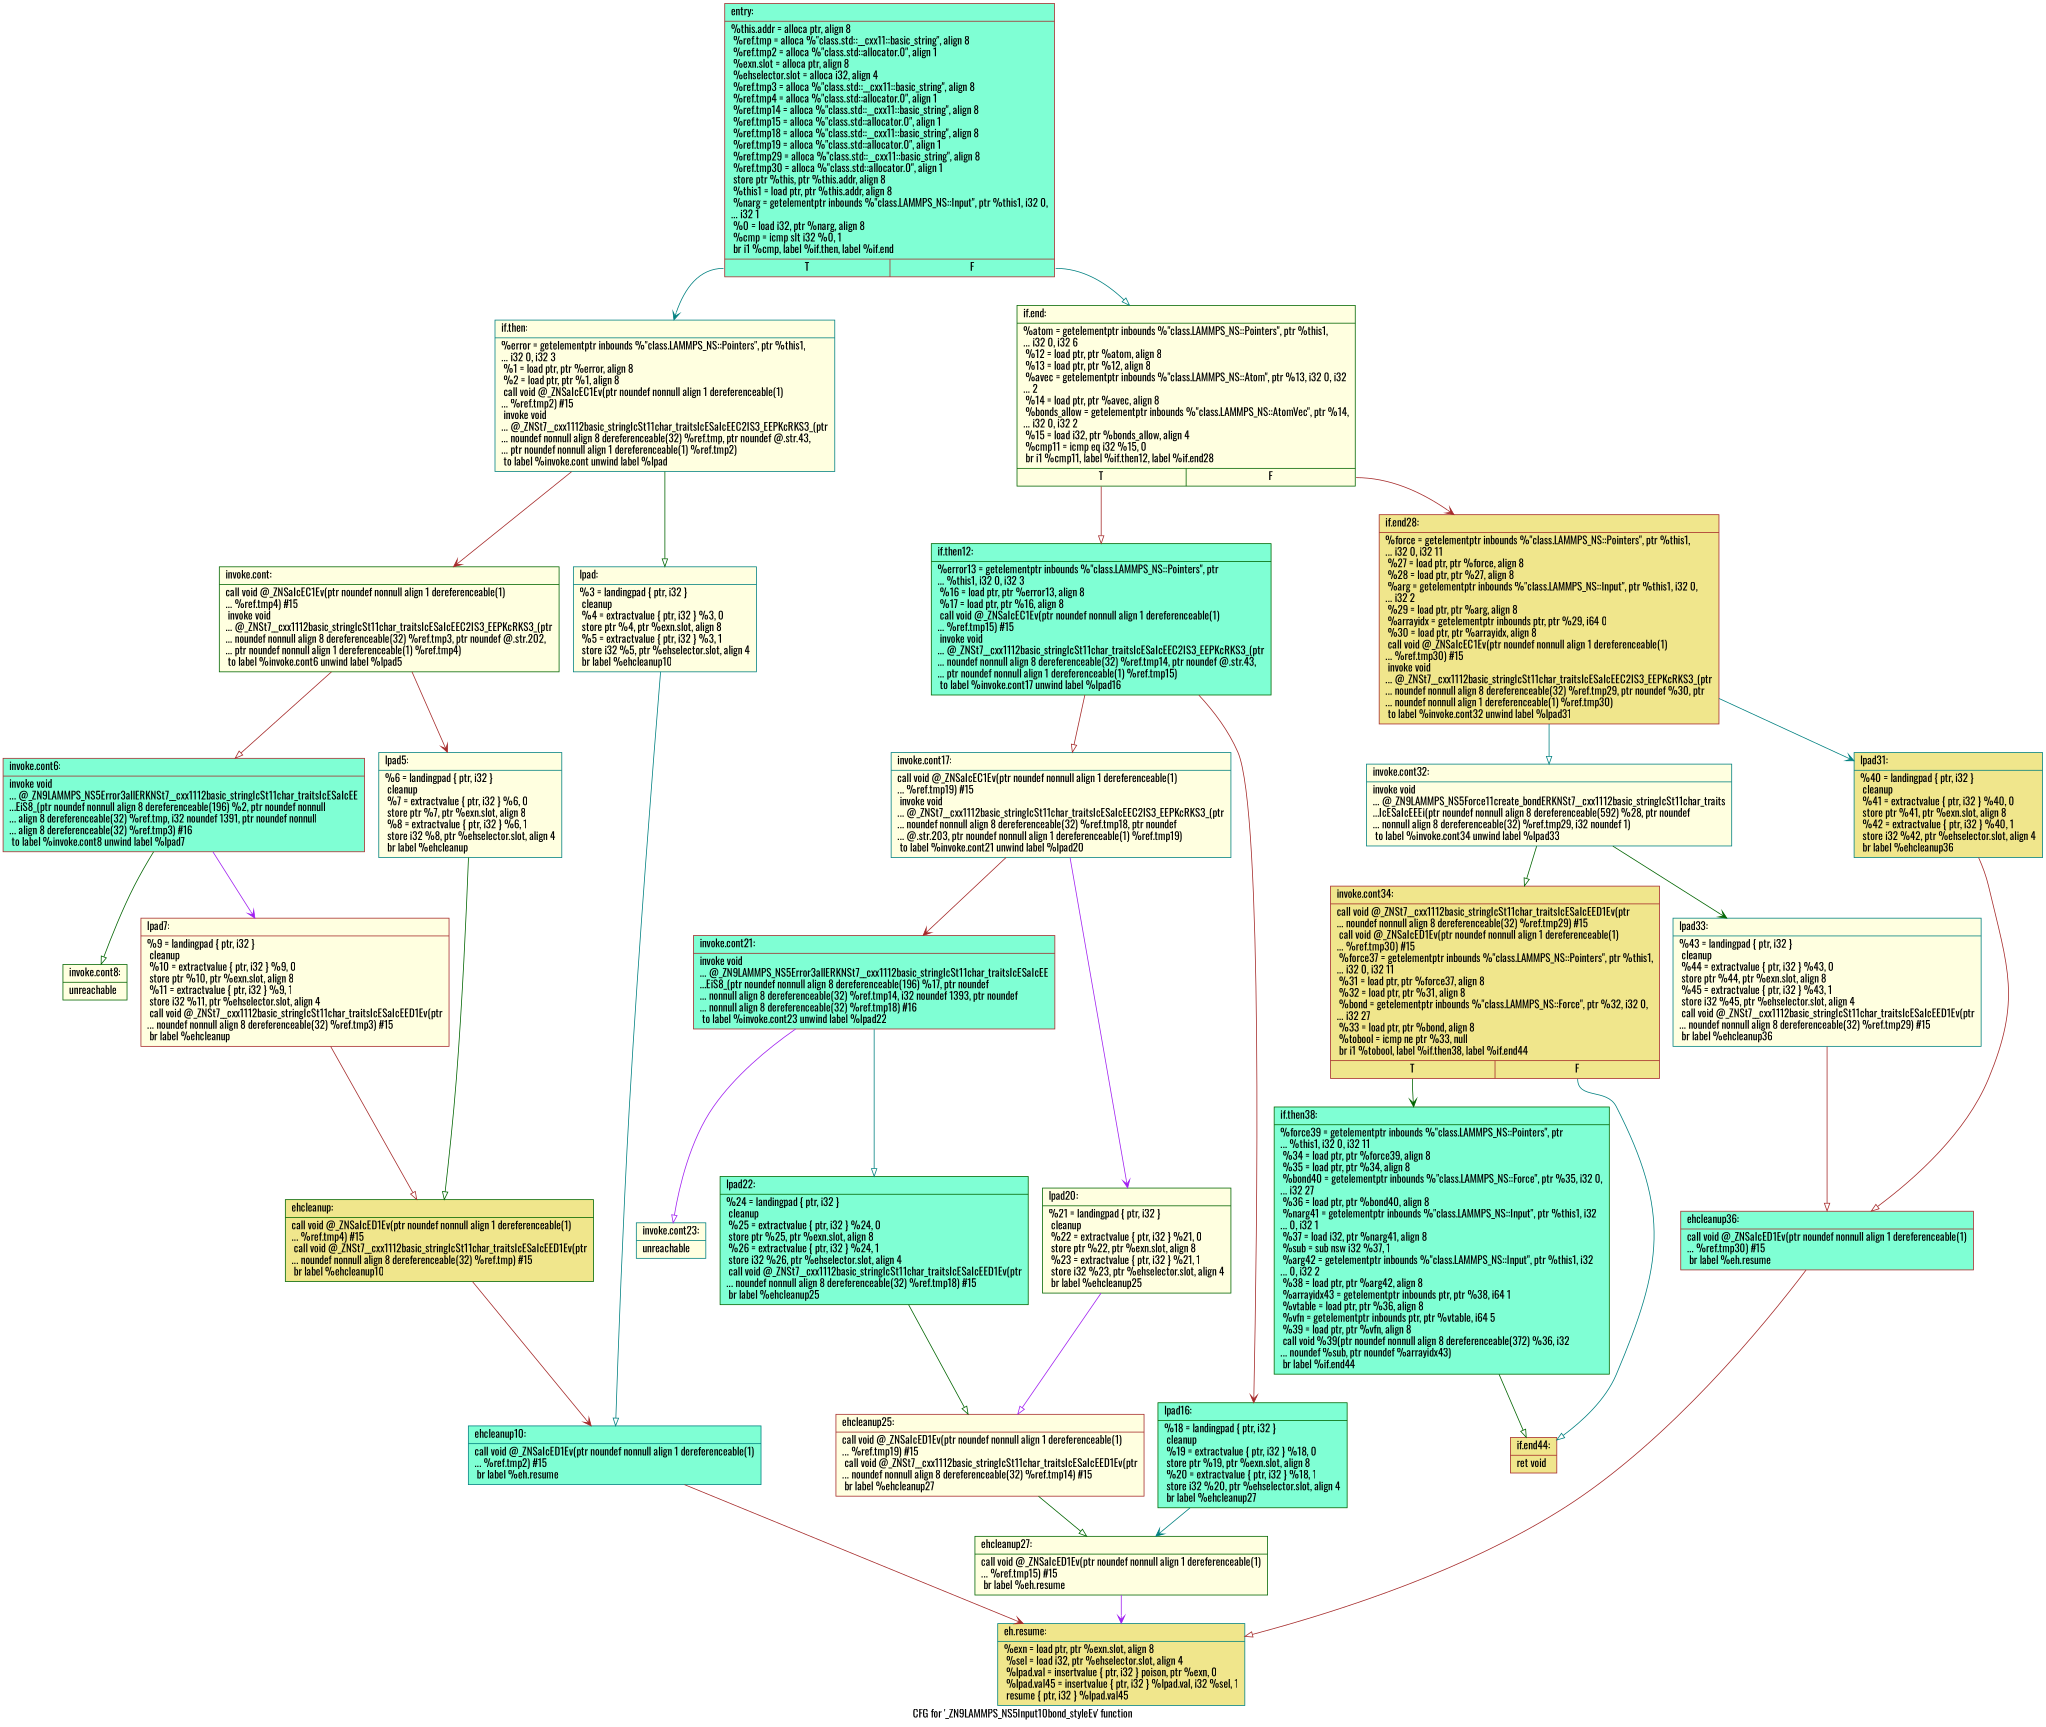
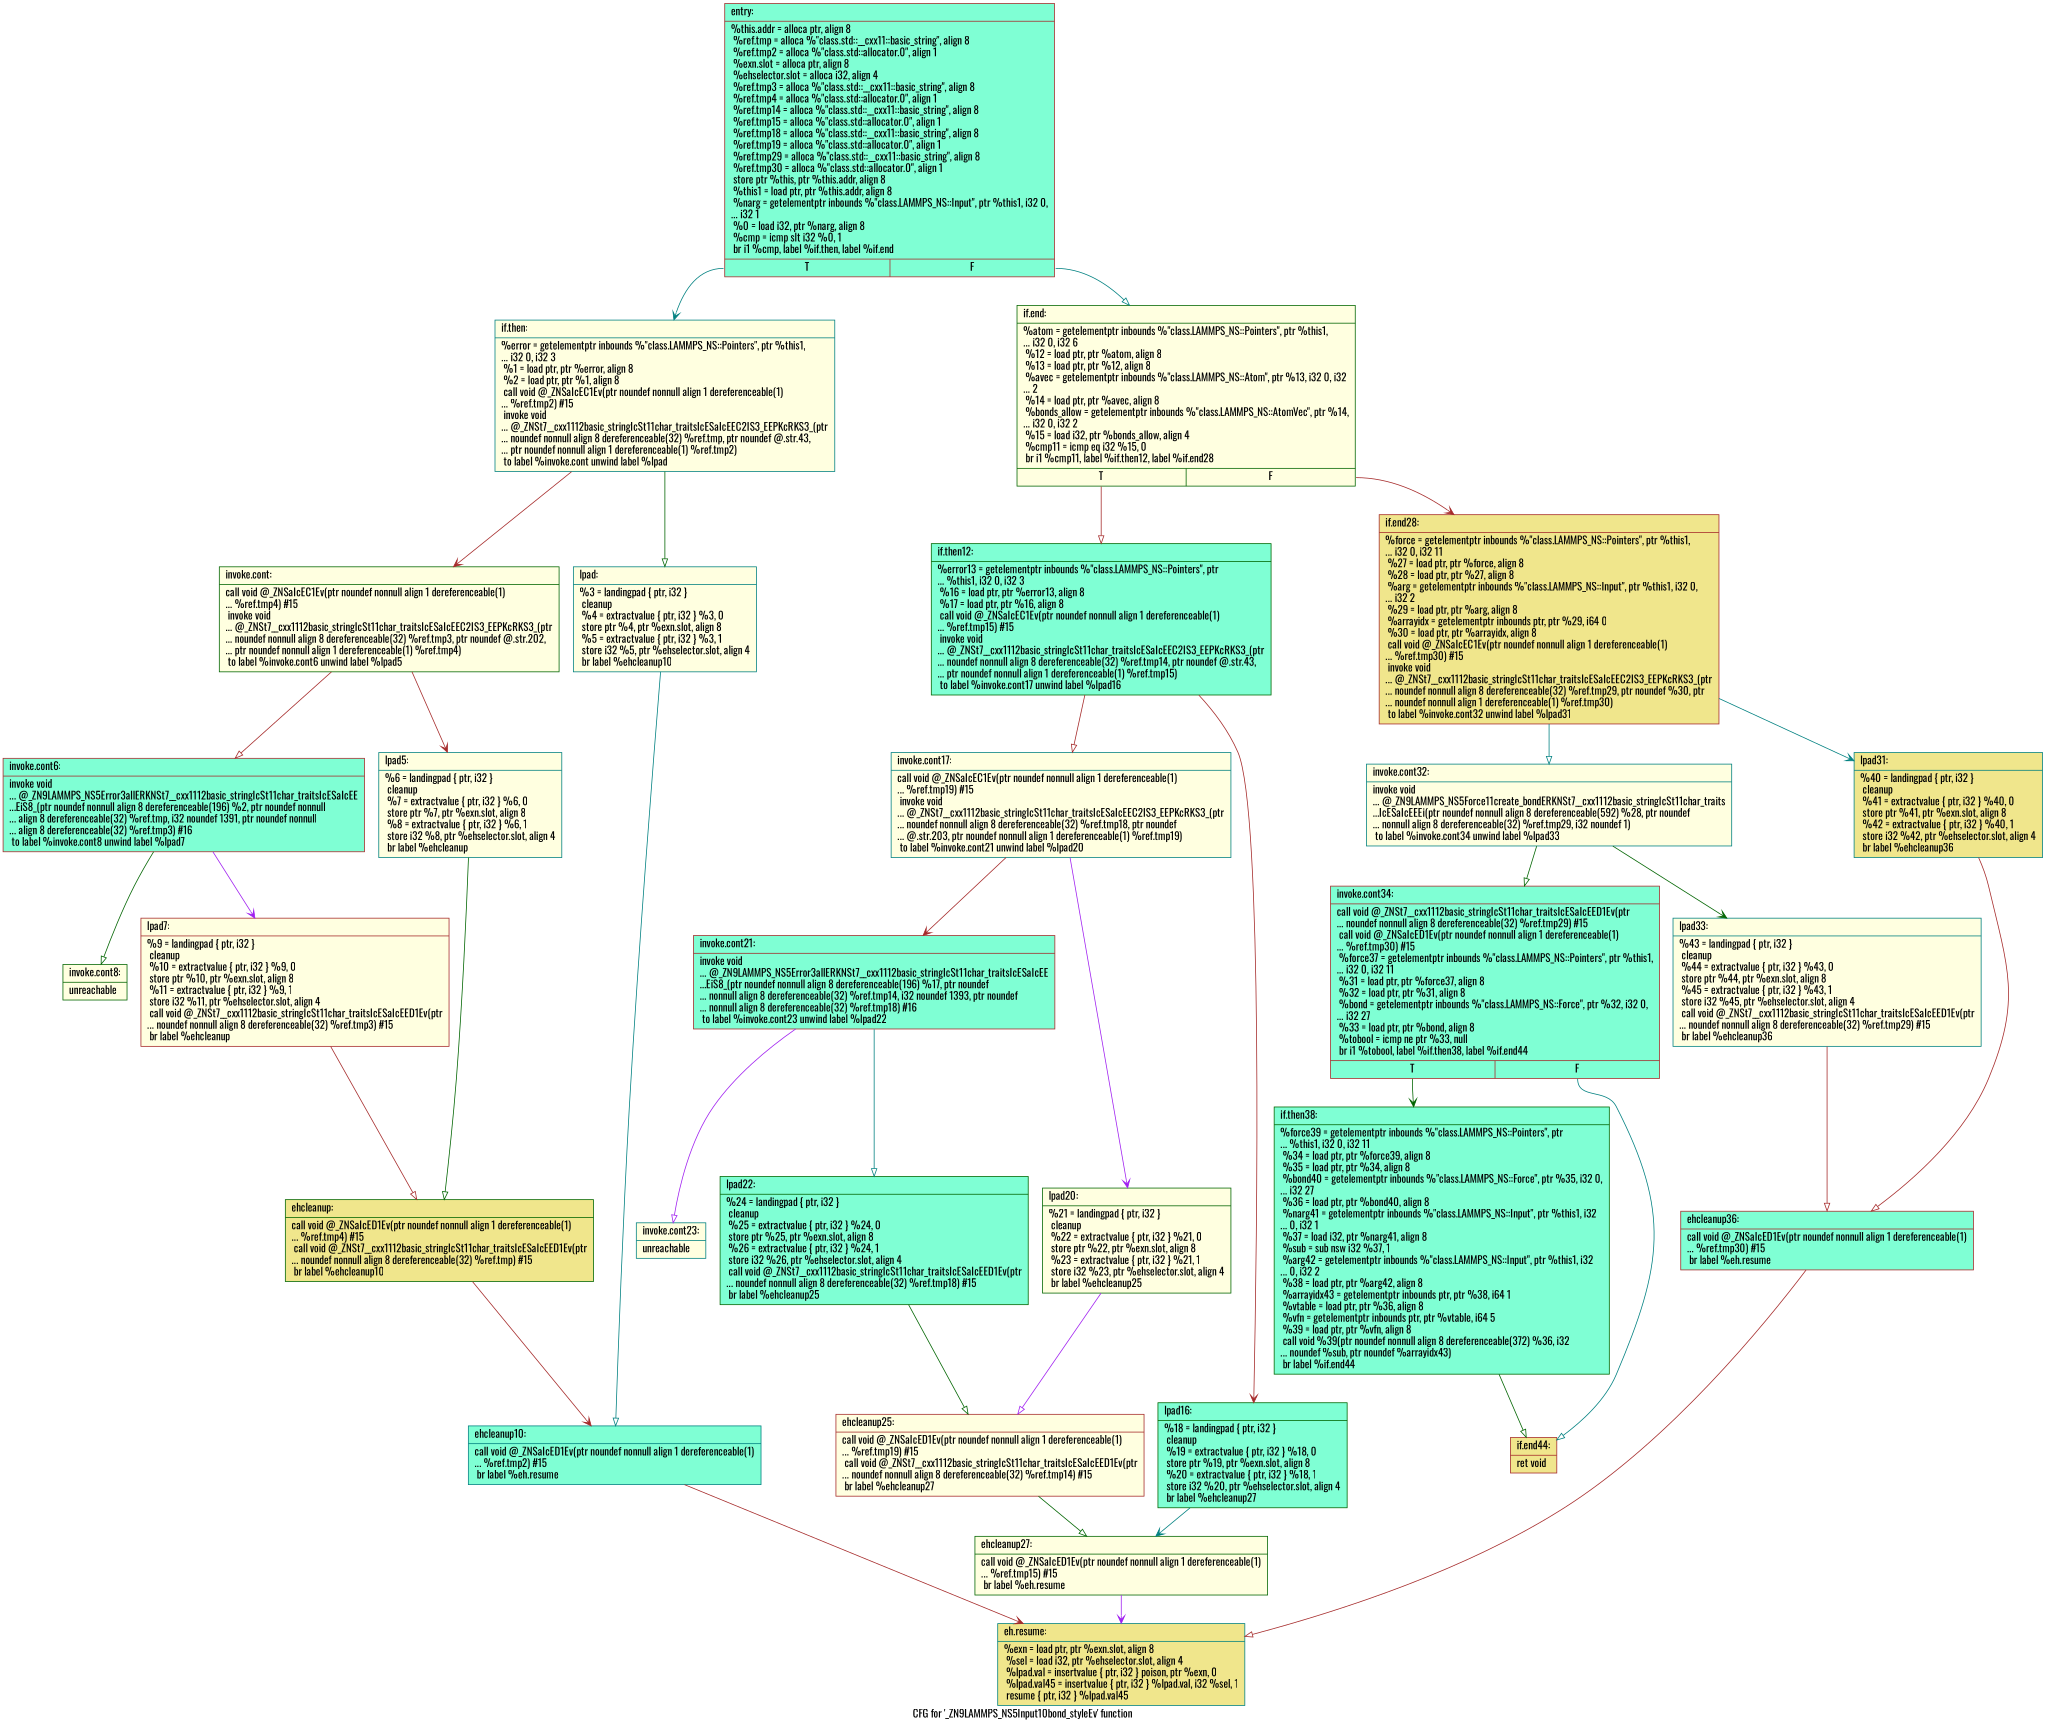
node "invoke.cont34:": fillcolor khaki -> aquamarine
